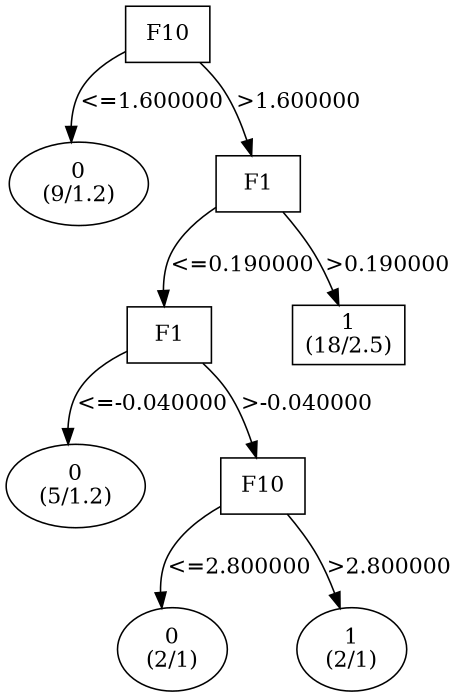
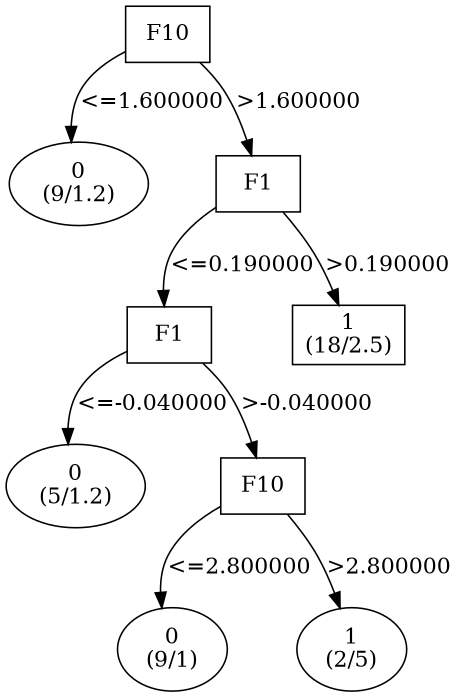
node "0 (2/1)": label "0 (2/1)" -> "0 (9/1)"
node "1 (2/1)": label "1 (2/1)" -> "1 (2/5)"
